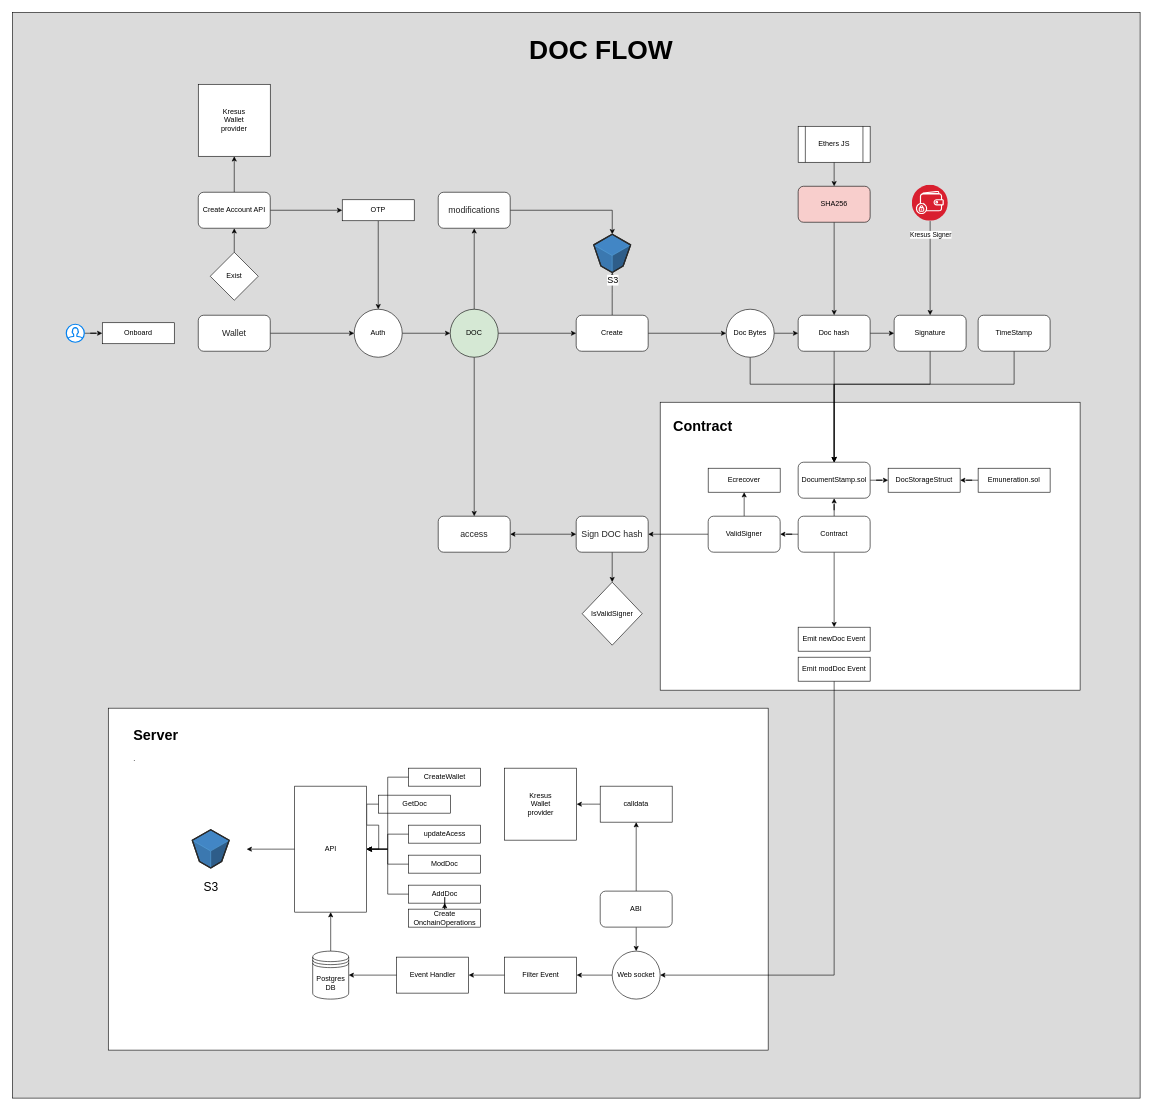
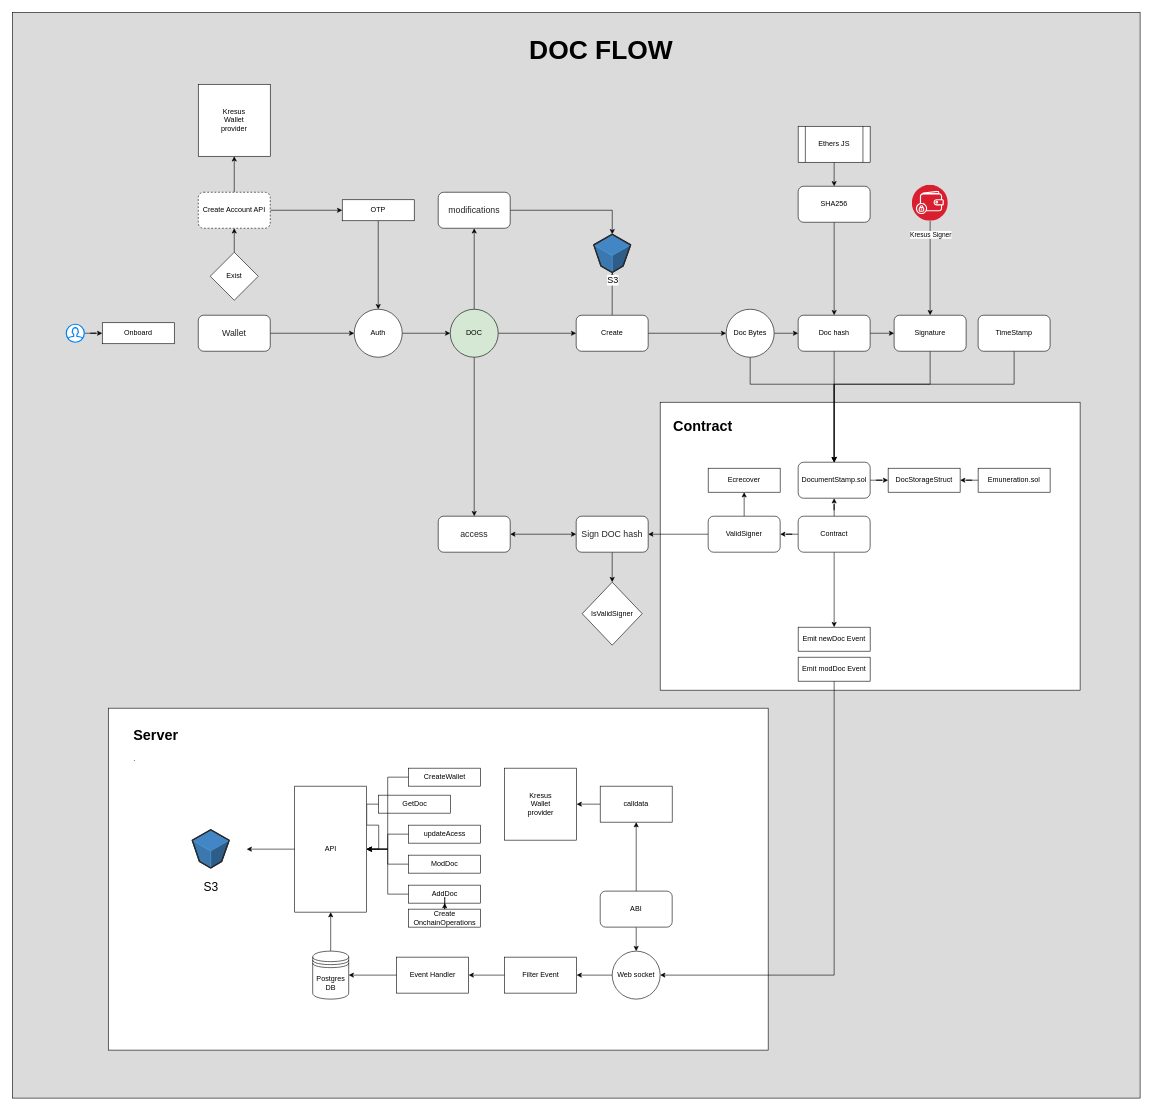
node "SHA256": fillcolor #f8cecc -> #ffffff
node "Create Account API": style solid -> dashed
